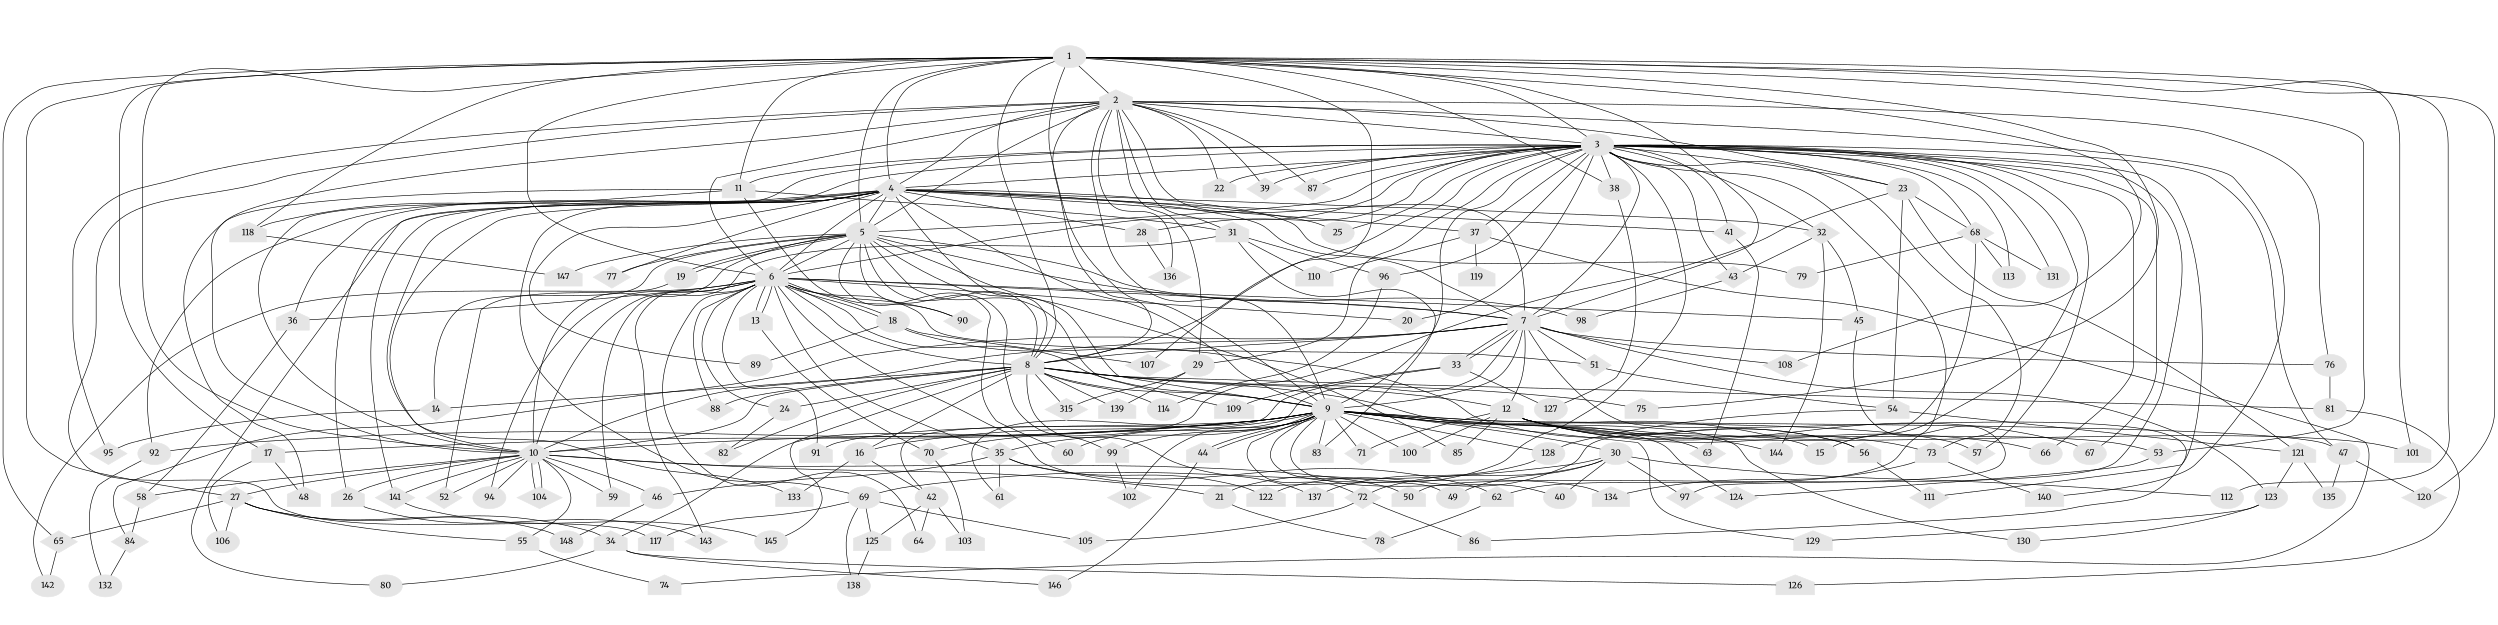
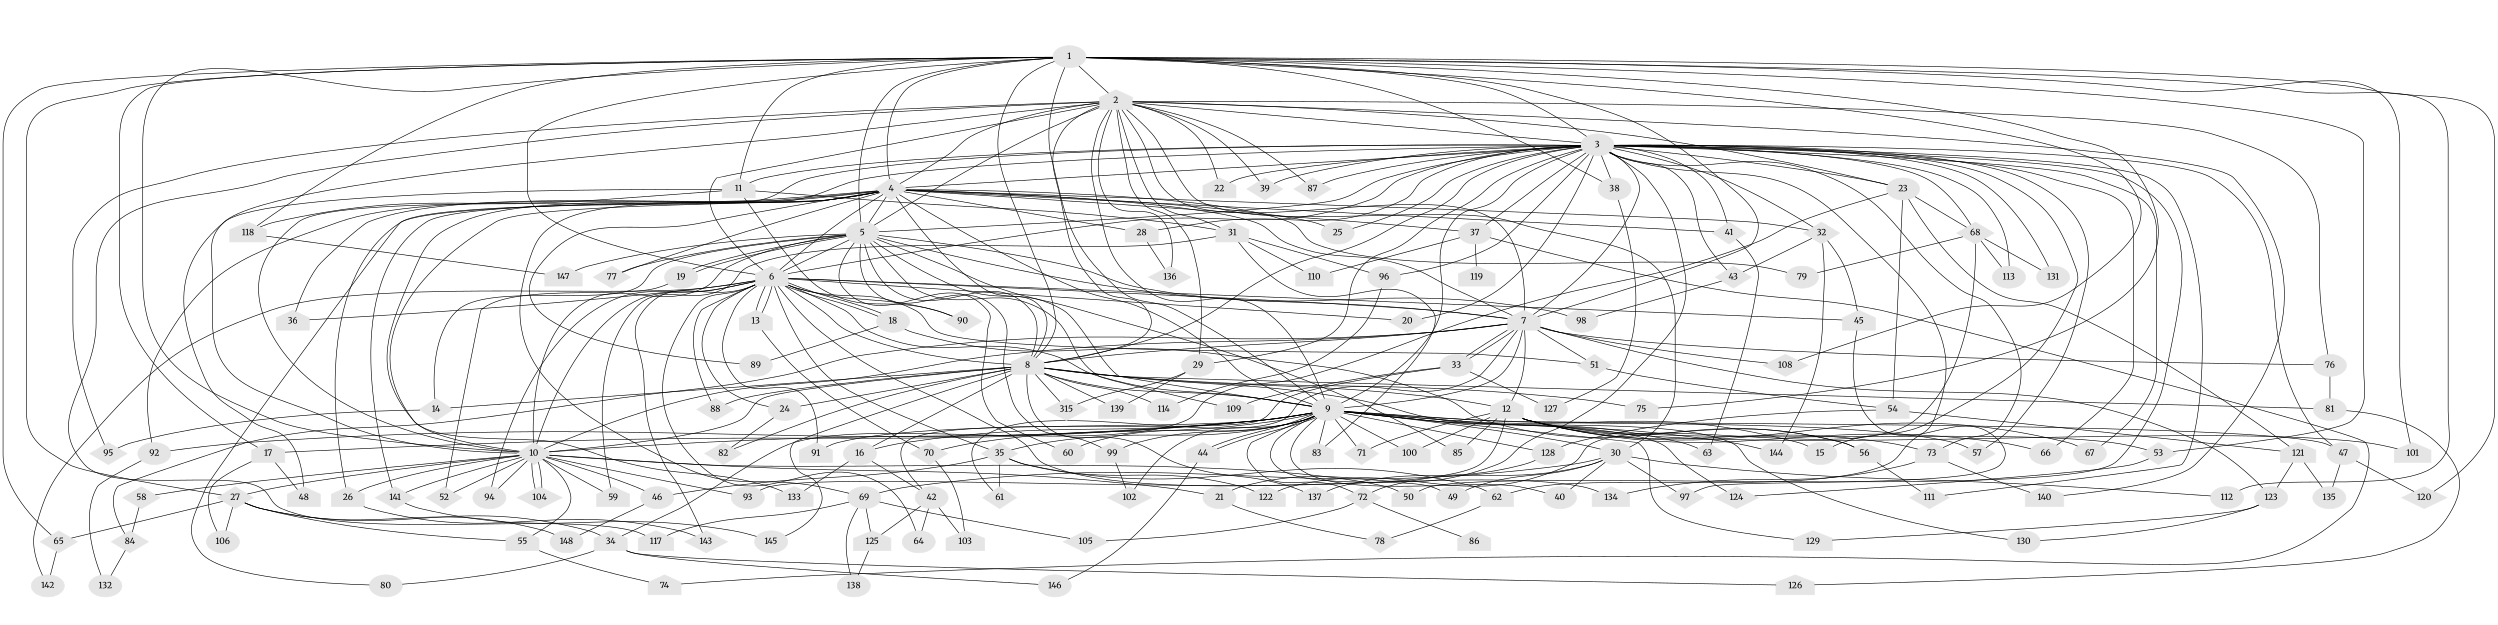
edge "2" -- "30": added
node "107": removed
edge "36" -- "58": removed
edge "7" -- "86": removed
node "93": added
